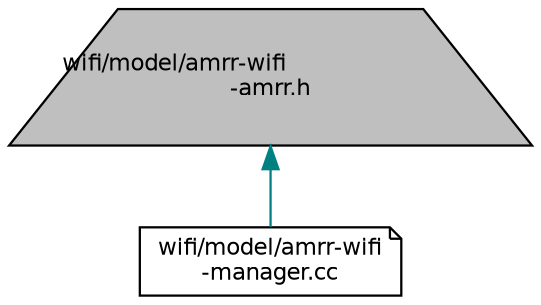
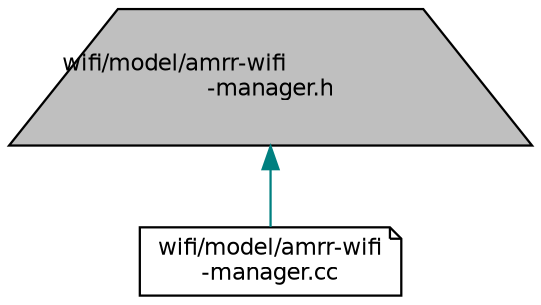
node "wifi/model/amrr-wifi -amrr.h": label "wifi/model/amrr-wifi -amrr.h" -> "wifi/model/amrr-wifi -manager.h"
